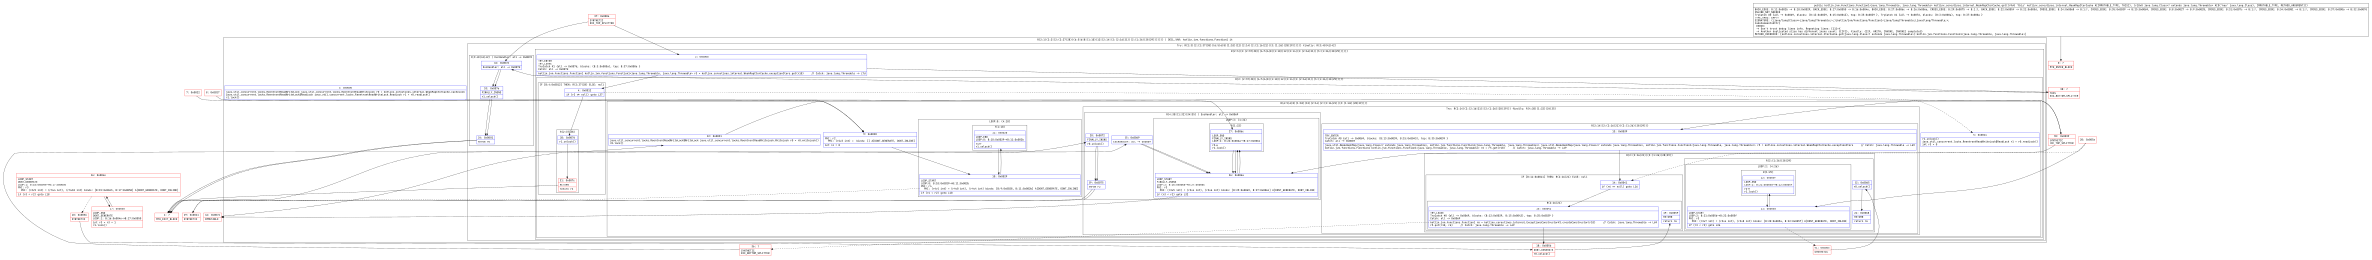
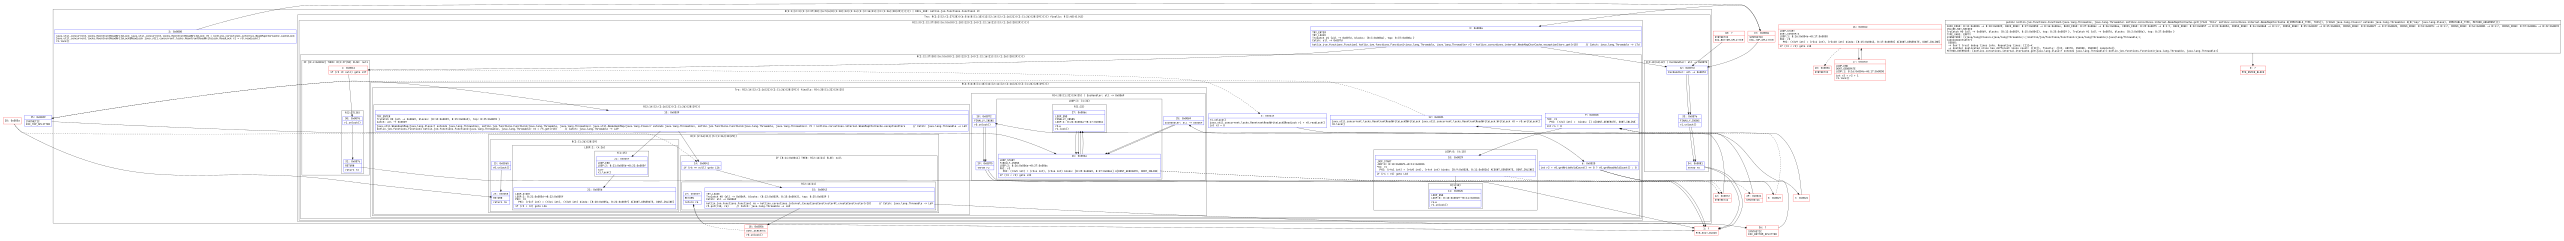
edge "3: 0x000a" -> "38: ?": now "3: 0x000a" -> "32: 0x007d"
node "4: 0x0012": color blue -> red
node "38: ?": text "THIS" -> "SYNTHETIC"
edge "8: 0x0027" -> "9: 0x0028": style solid -> dashed
edge "2: 0x0000" -> "27: 0x006c": now "2: 0x0000" -> "37: 0x000a"
edge "12: 0x0031" -> "35: 0x0039": style solid -> dashed
node "35: 0x0039": color red -> blue
edge "11: 0x002b" -> "10: 0x0029": removed
node "6: 0x0020": added
node "31: 0x007c": color red -> blue
edge "20: 0x005a" -> "21: 0x005d": now "20: 0x005a" -> "24: 0x0068"
edge "21: 0x005d" -> "22: 0x005f": now "13: 0x0039" -> "22: 0x005f"
node "42: 0x0072": text "IMMUTABLE" -> "SYNTHETIC"
edge "19: 0x0059" -> "1: ?": added
edge "15: 0x0043" -> "36: ?": style dashed -> solid
edge "40: 0x0056" -> "18: 0x0056": removed
edge "18: 0x0056" -> "19: 0x0059": style solid -> dashed
node "41: 0x0065": removed
